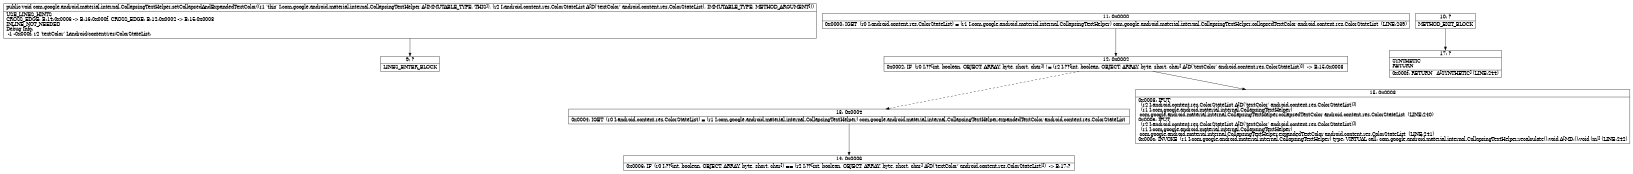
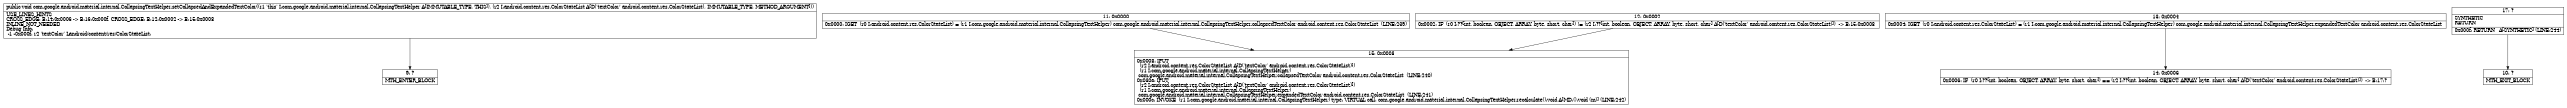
node "10: ?": text "METHOD_EXIT_BLOCK" -> "MTH_EXIT_BLOCK"
edge "10: ?" -> "17: ?": reversed
edge "11: 0x0000" -> "12: 0x0002": now "11: 0x0000" -> "15: 0x0008"
node "9: ?": text "LINES_ENTER_BLOCK" -> "MTH_ENTER_BLOCK"
edge "12: 0x0002" -> "13: 0x0004": removed
node "15: 0x0008": text "0x000a: IPUT" -> "0x030a: IPUT"
